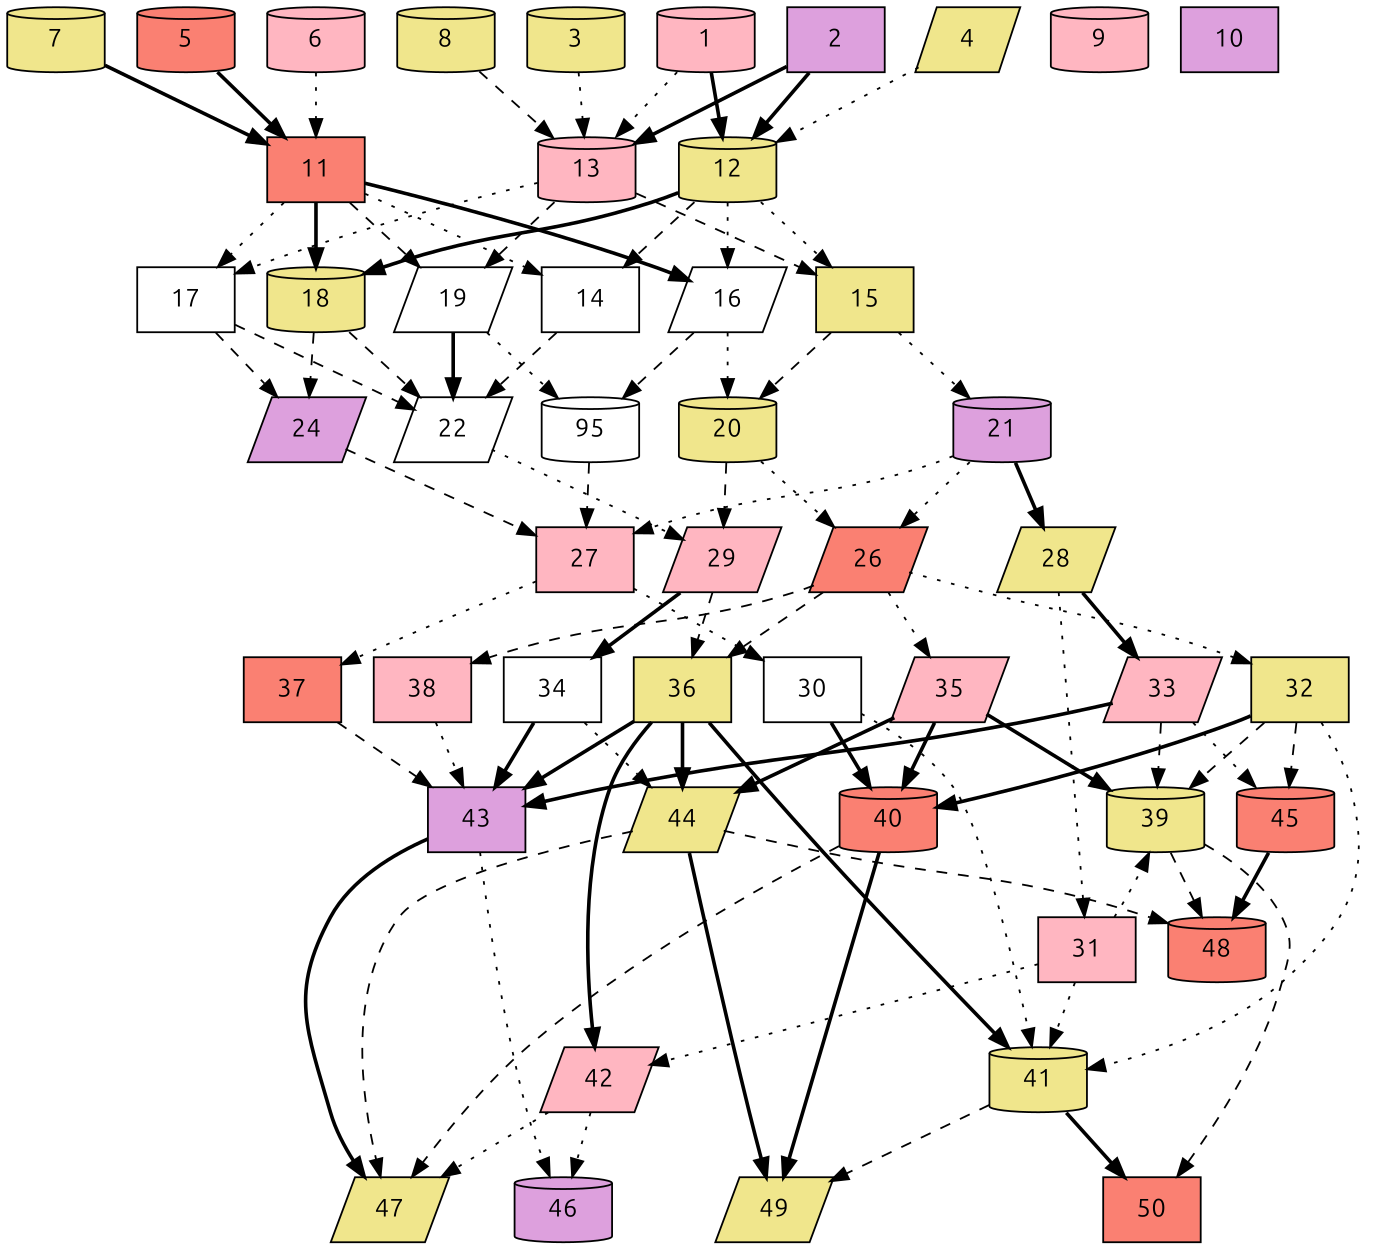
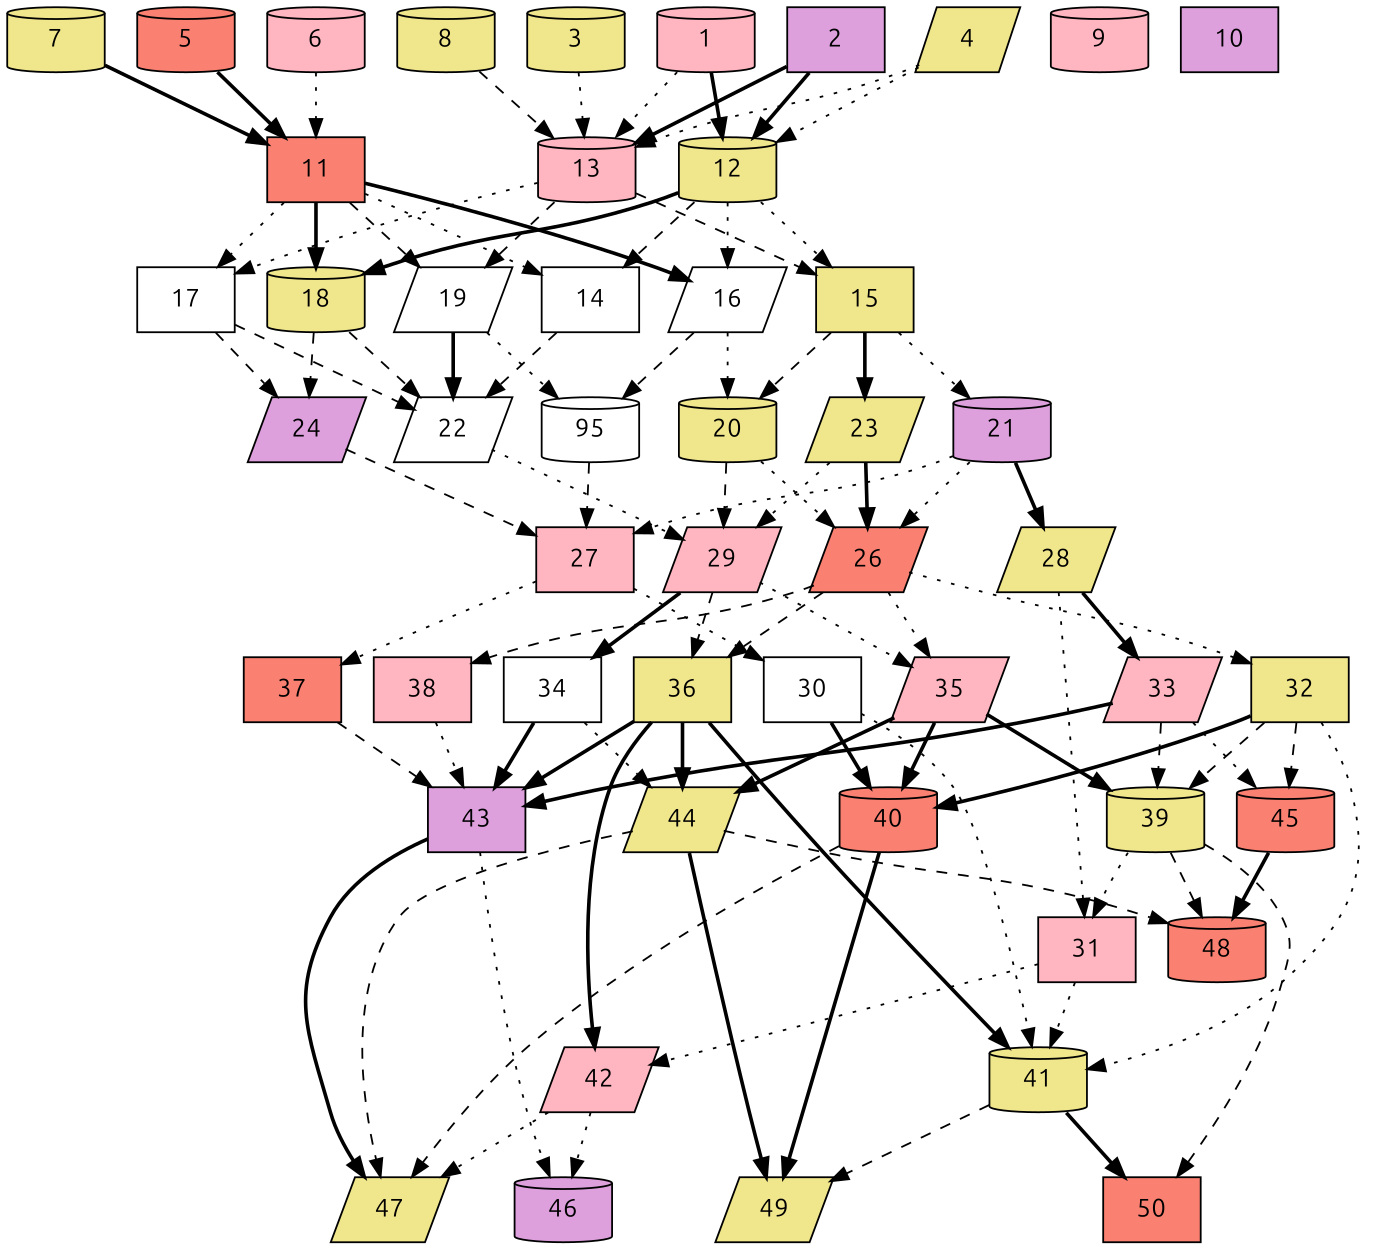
edge "4" -> "13": added
node "23": added
edge "29" -> "35": added
edge "31" -> "39": reversed
